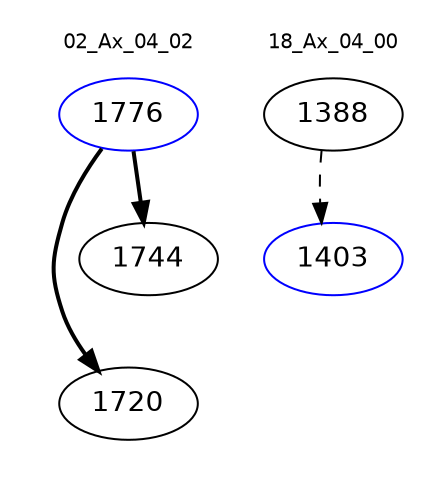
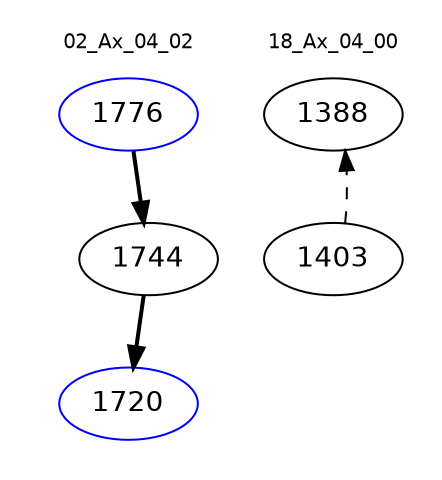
edge "1388" -> "1403": reversed
edge "1776" -> "1720": now "1744" -> "1720"
node "1403": color blue -> black
node "1720": color black -> blue
